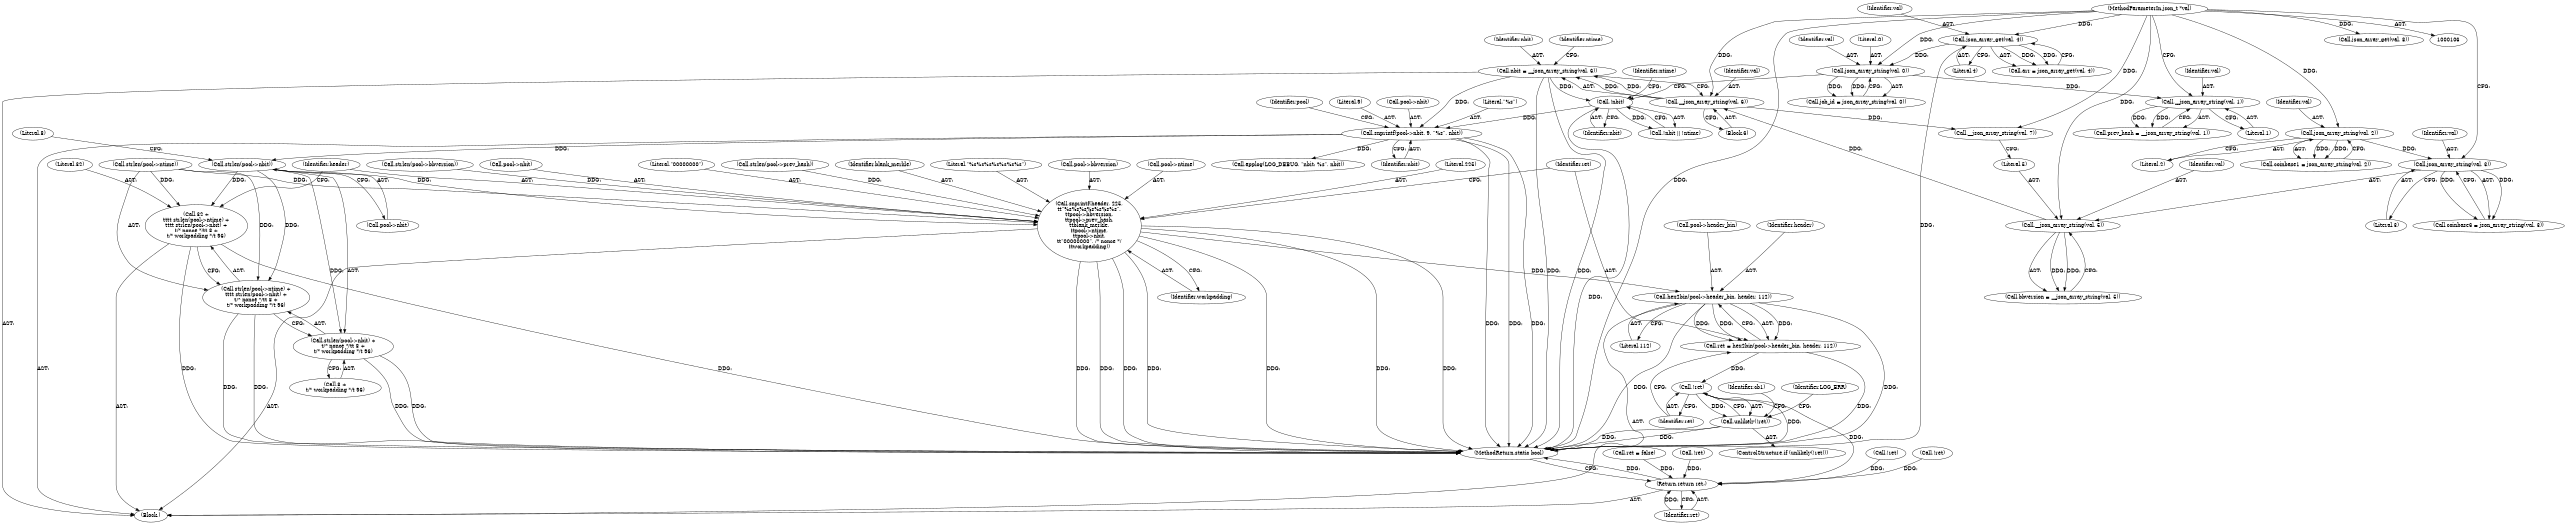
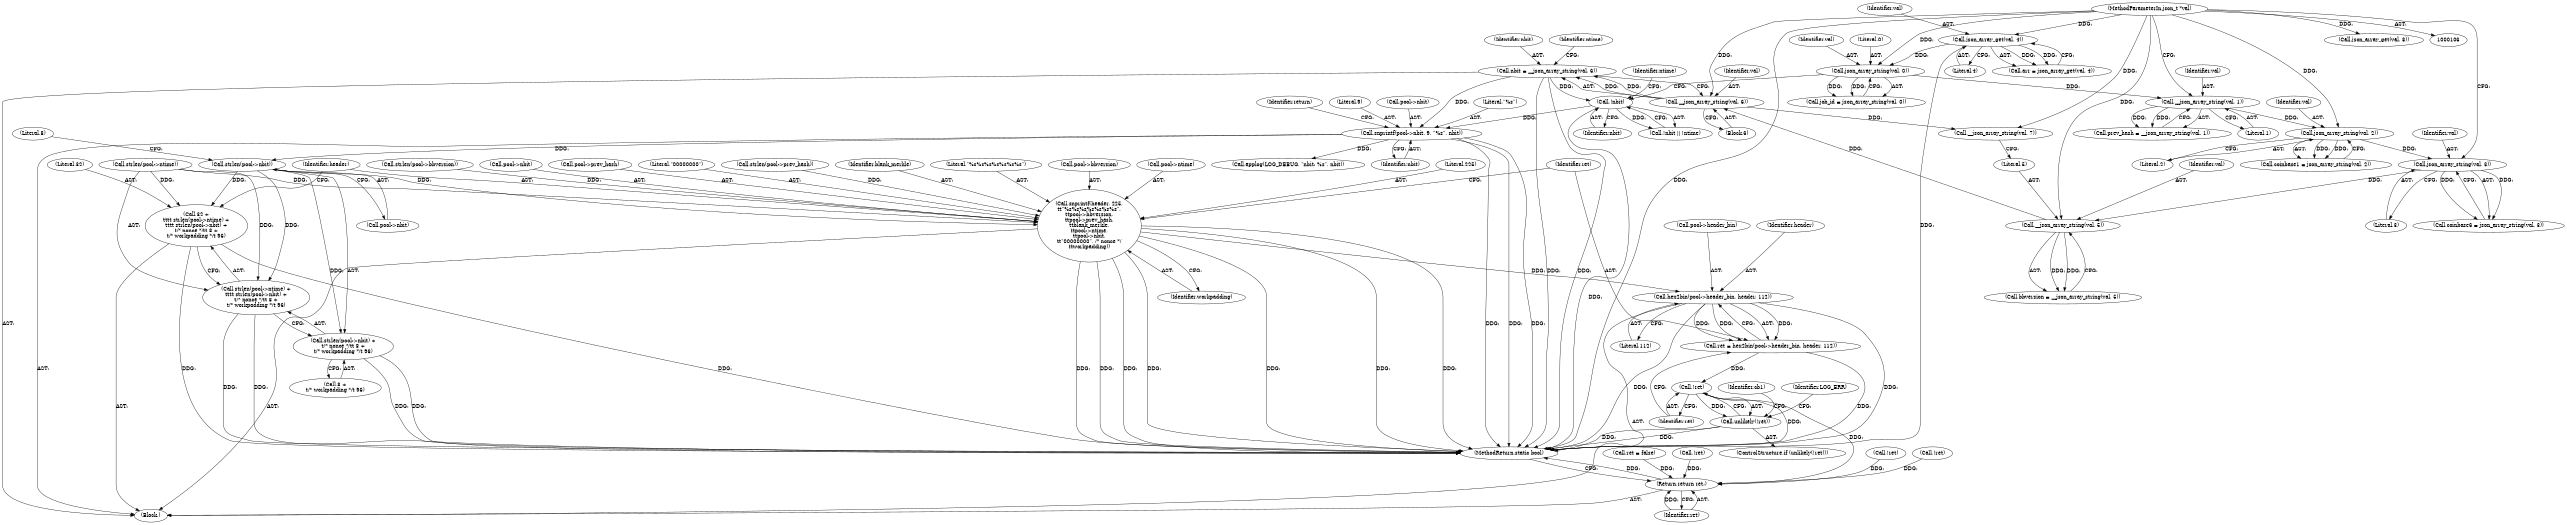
node "(Identifier,pool)": label "(Identifier,pool)" -> "(Identifier,return)"
edge "(Call,__json_array_string(val, 1))" -> "(Call,json_array_string(val, 2))": added, label "DDG:"
node "(Call,pool->prev_hash)": added
edge "(Call,json_array_string(val, 3))" -> "(Call,__json_array_string(val, 5))": label "AST: " -> "DDG: "
